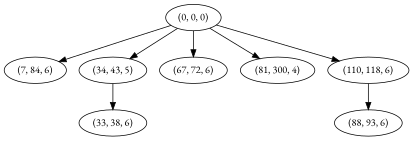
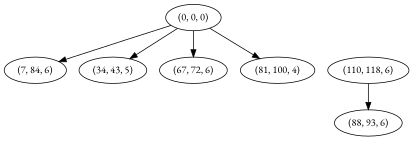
edge "(0, 0, 0)" -> "(110, 118, 6)": removed
node "(81, 300, 4)": label "(81, 300, 4)" -> "(81, 100, 4)"
node "(33, 38, 6)": removed
